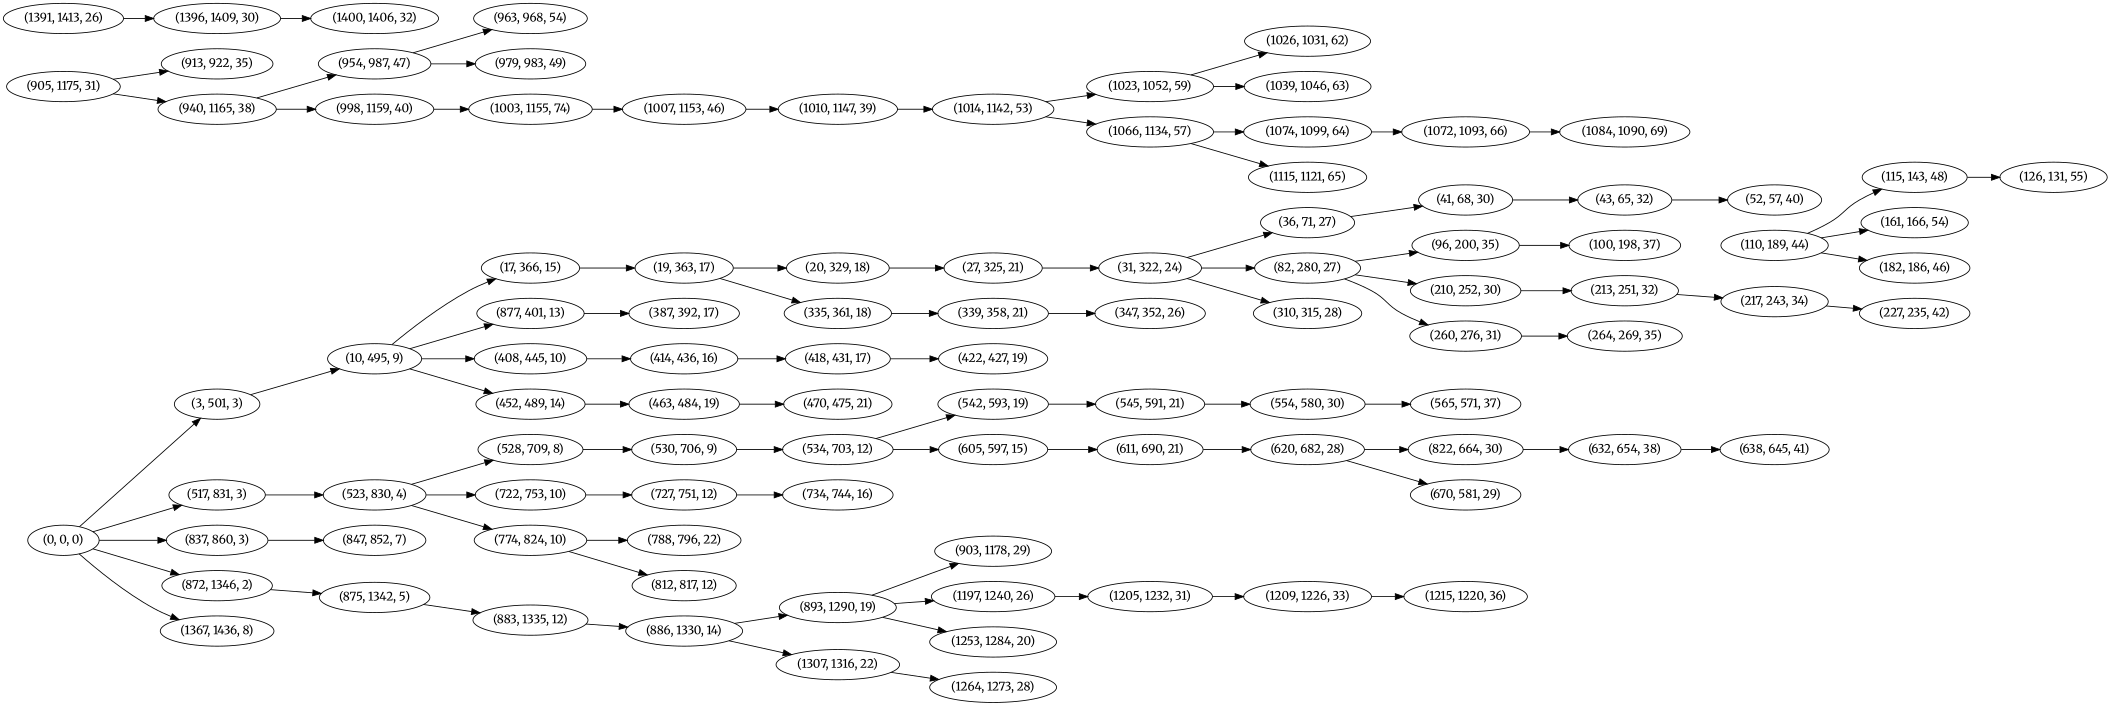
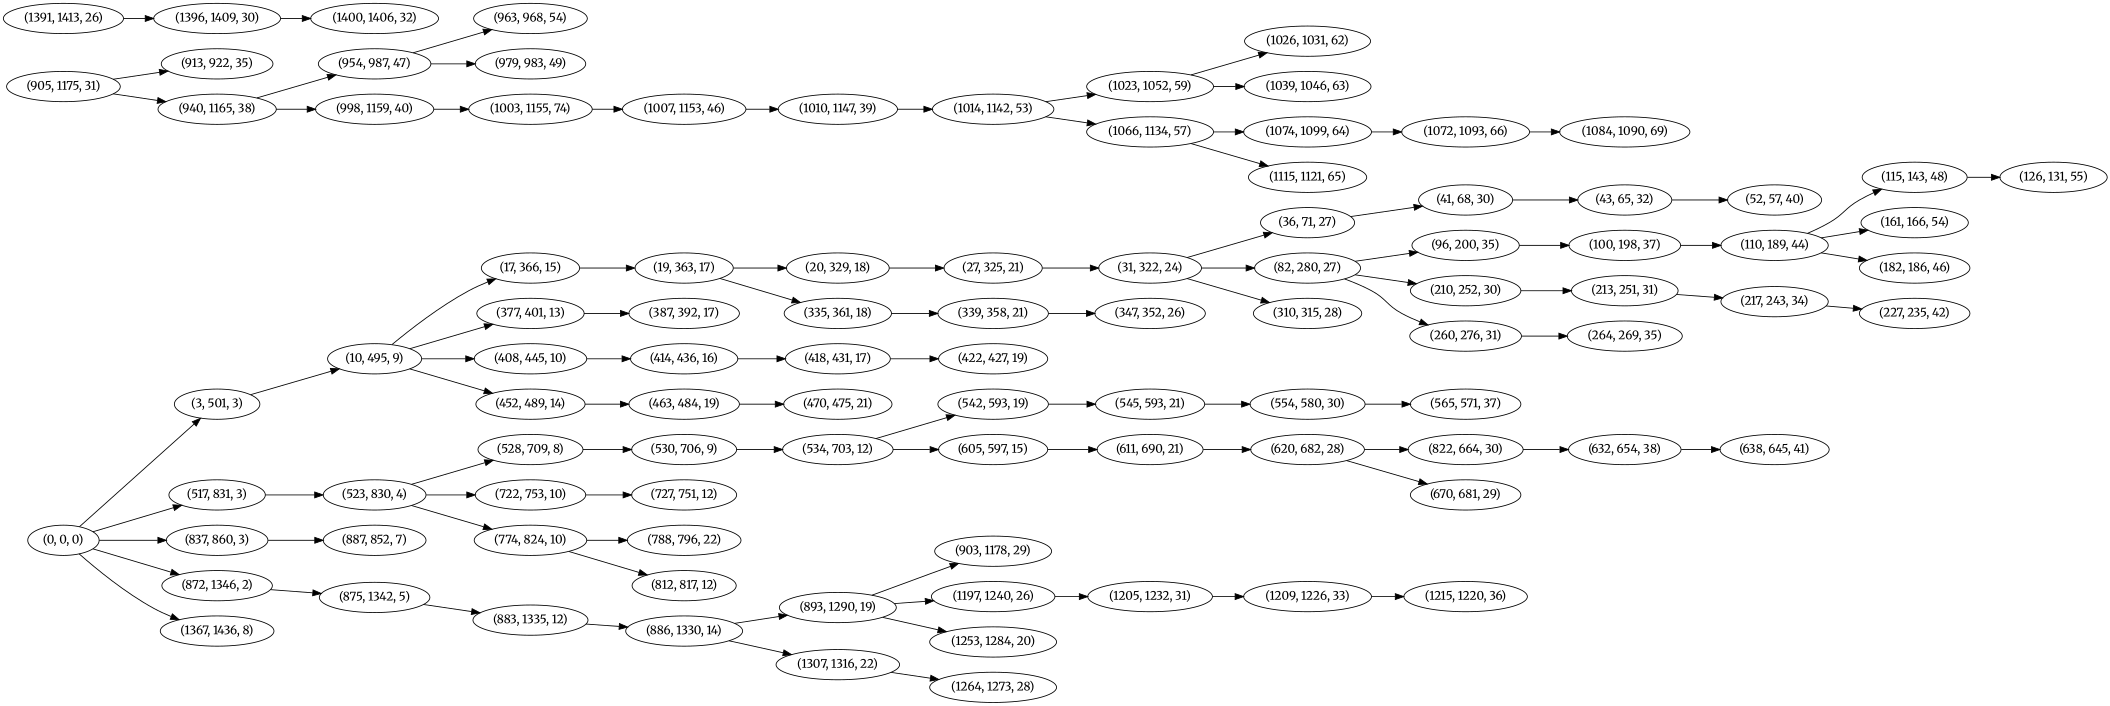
edge "(100, 198, 37)" -> "(110, 189, 44)": added
node "(213, 251, 32)": label "(213, 251, 32)" -> "(213, 251, 31)"
node "(877, 401, 13)": label "(877, 401, 13)" -> "(377, 401, 13)"
node "(545, 591, 21)": label "(545, 591, 21)" -> "(545, 593, 21)"
node "(734, 744, 16)": removed
node "(670, 581, 29)": label "(670, 581, 29)" -> "(670, 681, 29)"
node "(847, 852, 7)": label "(847, 852, 7)" -> "(887, 852, 7)"
